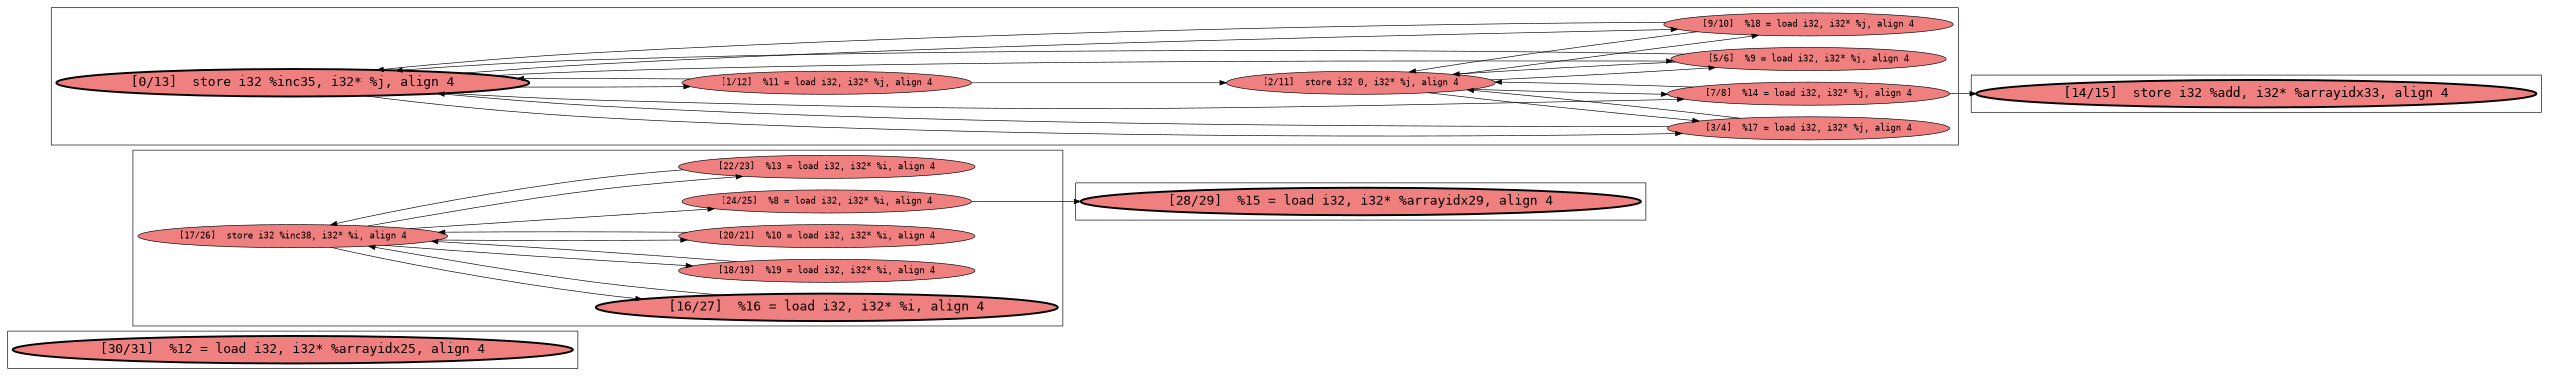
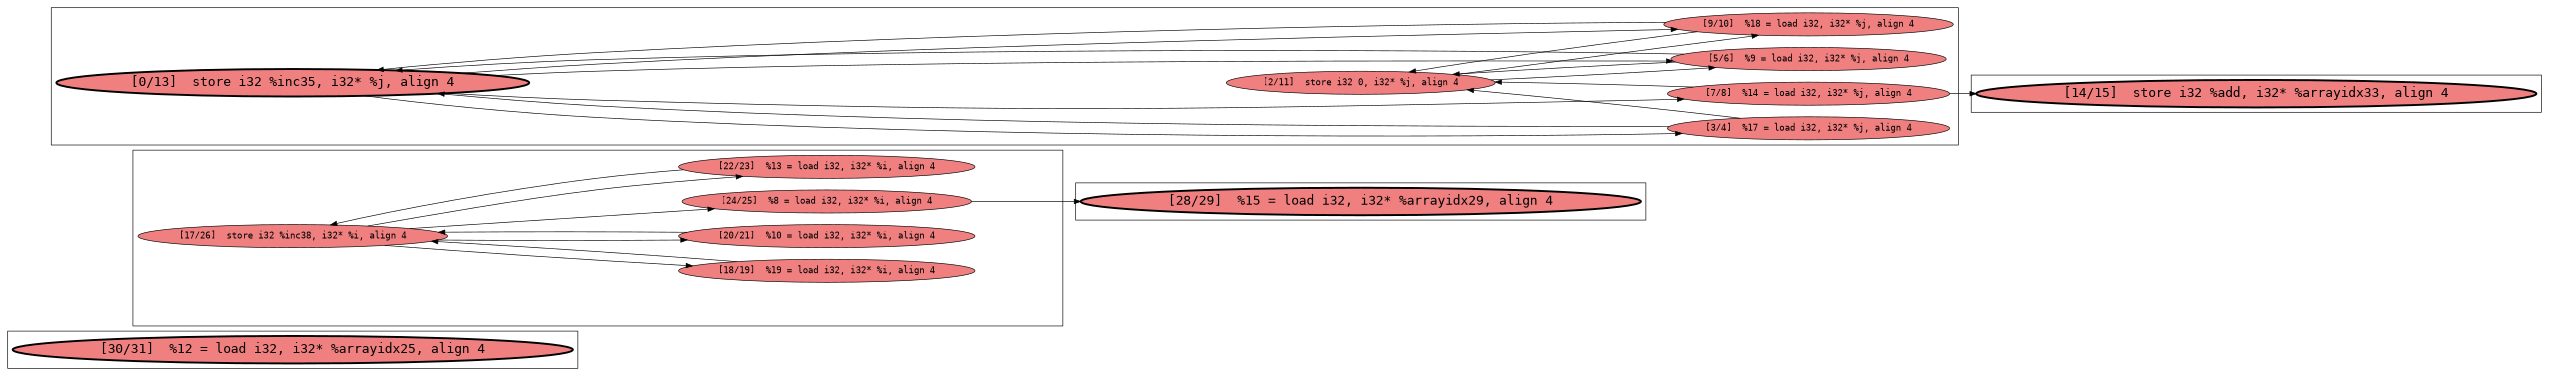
node "[1/12]  %11 = load i32, i32* %j, align 4": removed
edge "[2/11]  store i32 0, i32* %j, align 4" -> "[7/8]  %14 = load i32, i32* %j, align 4": removed
edge "[2/11]  store i32 0, i32* %j, align 4" -> "[3/4]  %17 = load i32, i32* %j, align 4": removed
node "[16/27]  %16 = load i32, i32* %i, align 4": removed
